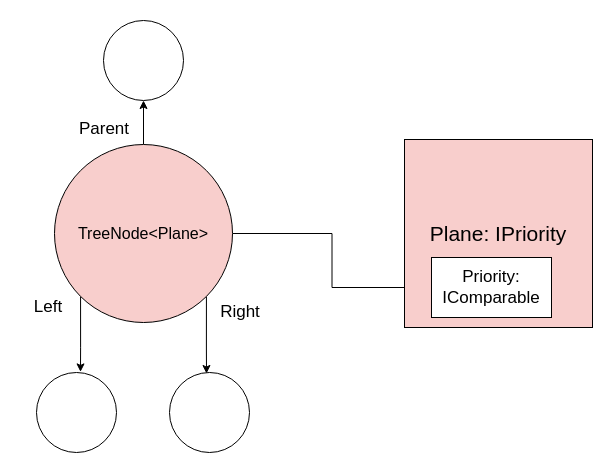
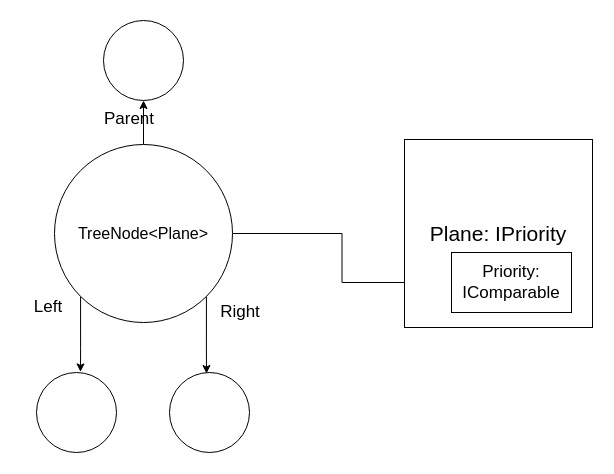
node "Parent": moved (105, 130) -> (130, 120)
node "TreeNode<Plane>": fillcolor #f8cecc -> #ffffff
node "Plane: IPriority": fillcolor #f8cecc -> #ffffff
node "Priority: IComparable": moved (492, 288) -> (512, 283)
